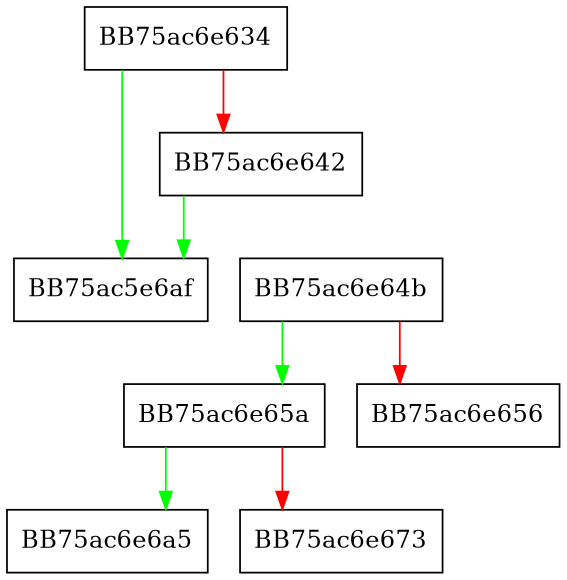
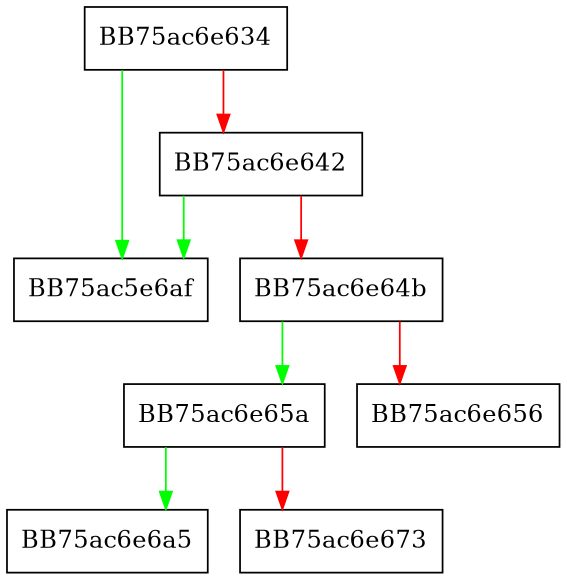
edge "BB75ac6e642" -> "BB75ac6e64b": added
